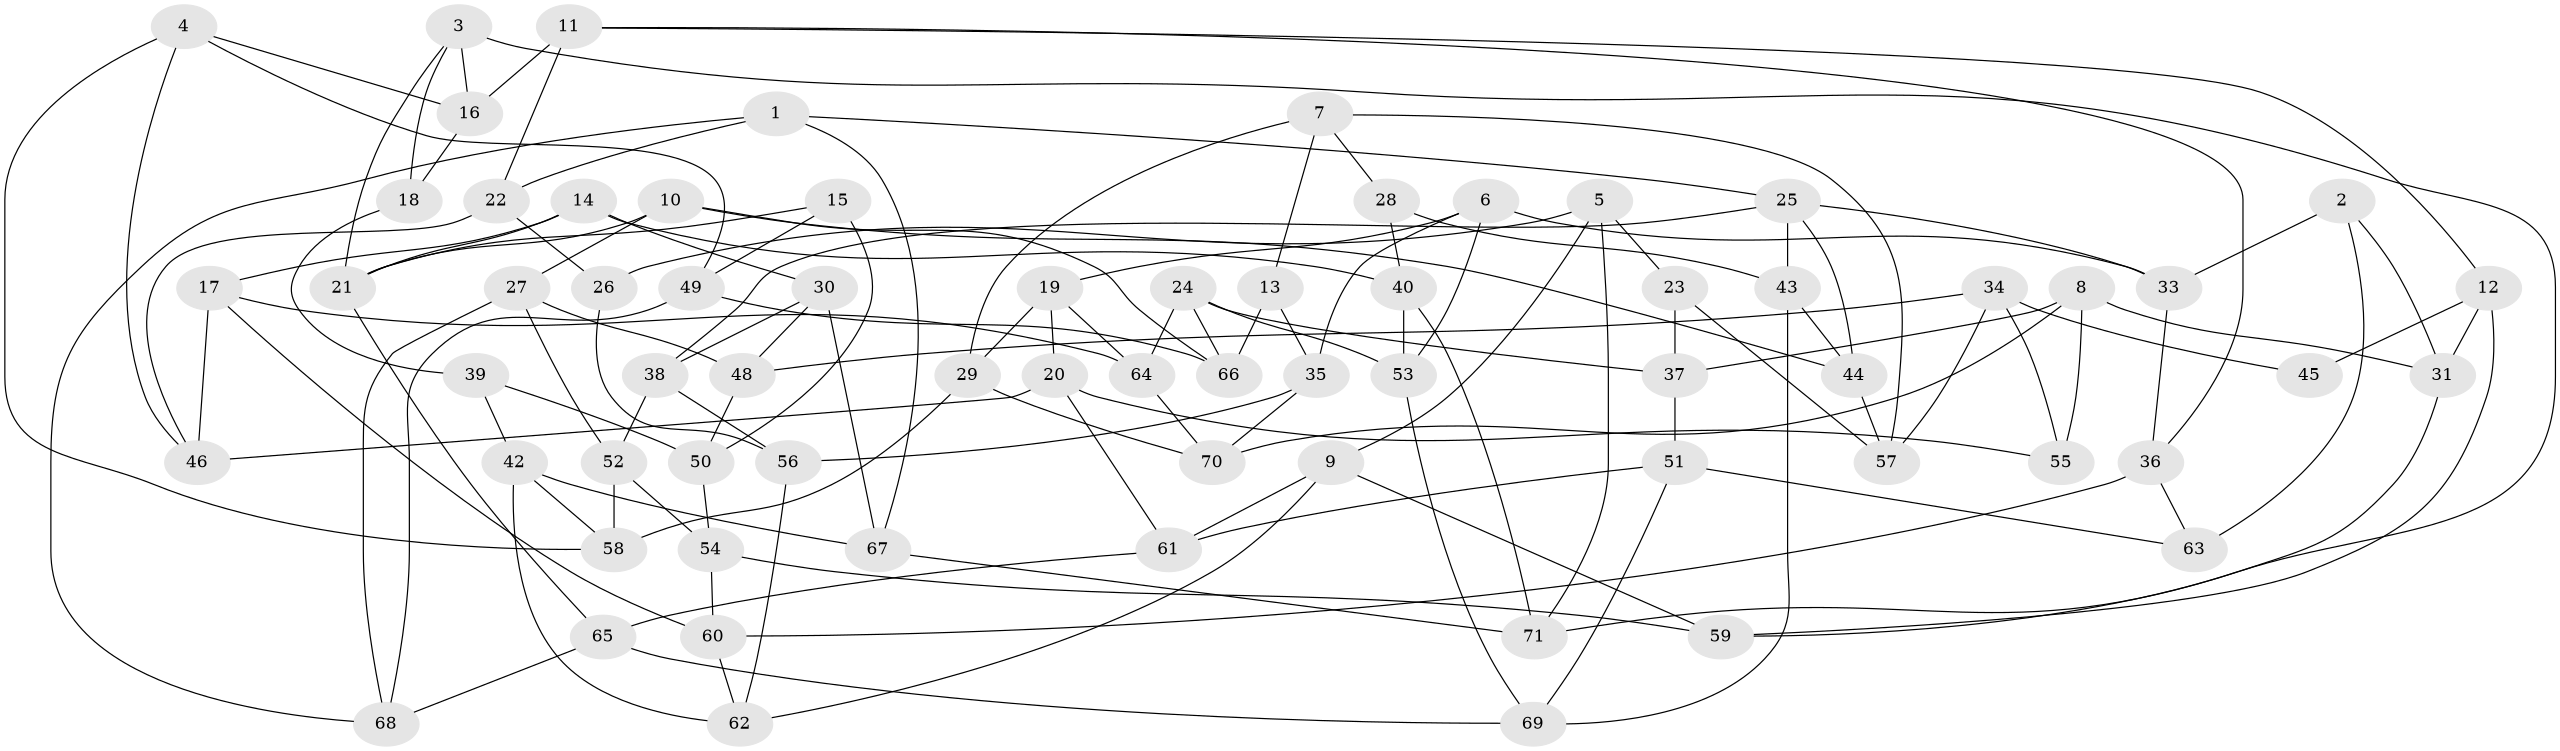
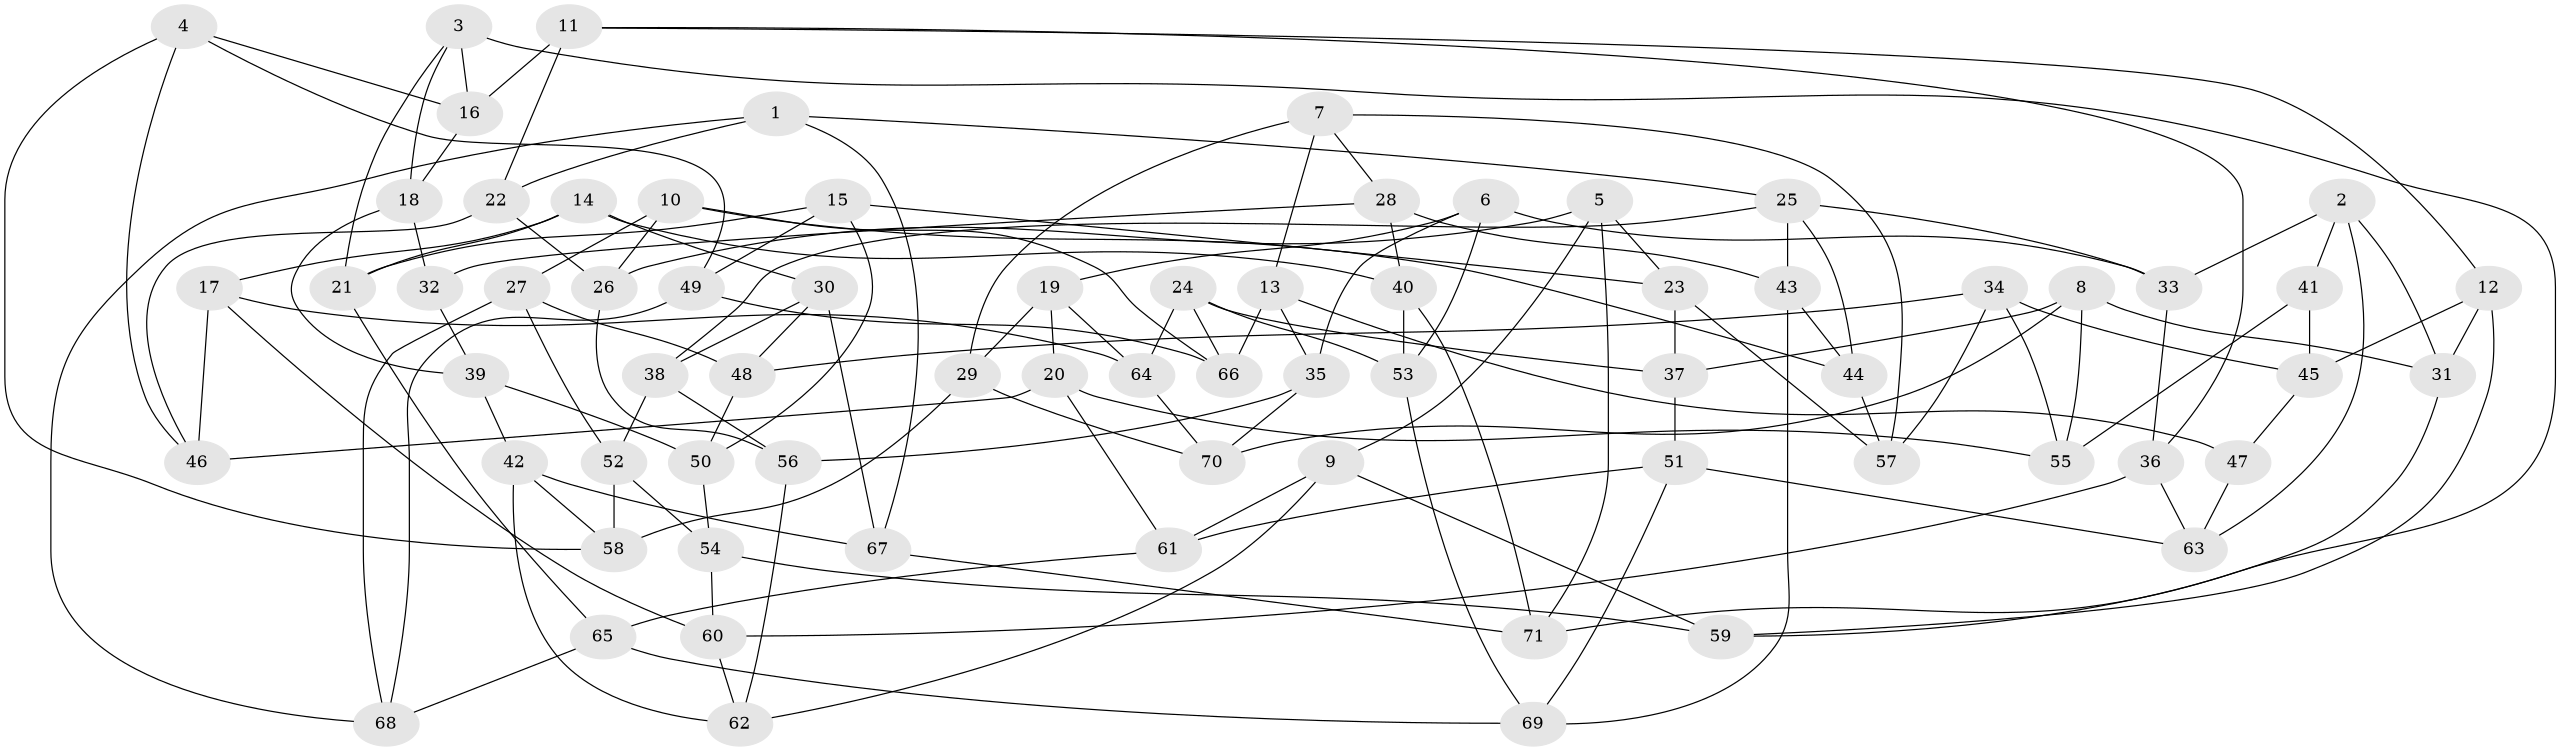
edge "15" -- "23": added
edge "10" -- "21": now "10" -- "26"
node "32": added
node "41": added
node "47": added
